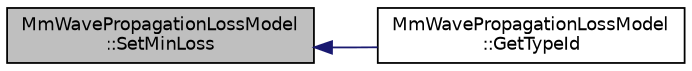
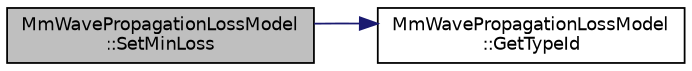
edge "MmWavePropagationLossModel ::GetTypeId" -> "MmWavePropagationLossModel ::SetMinLoss": reversed
